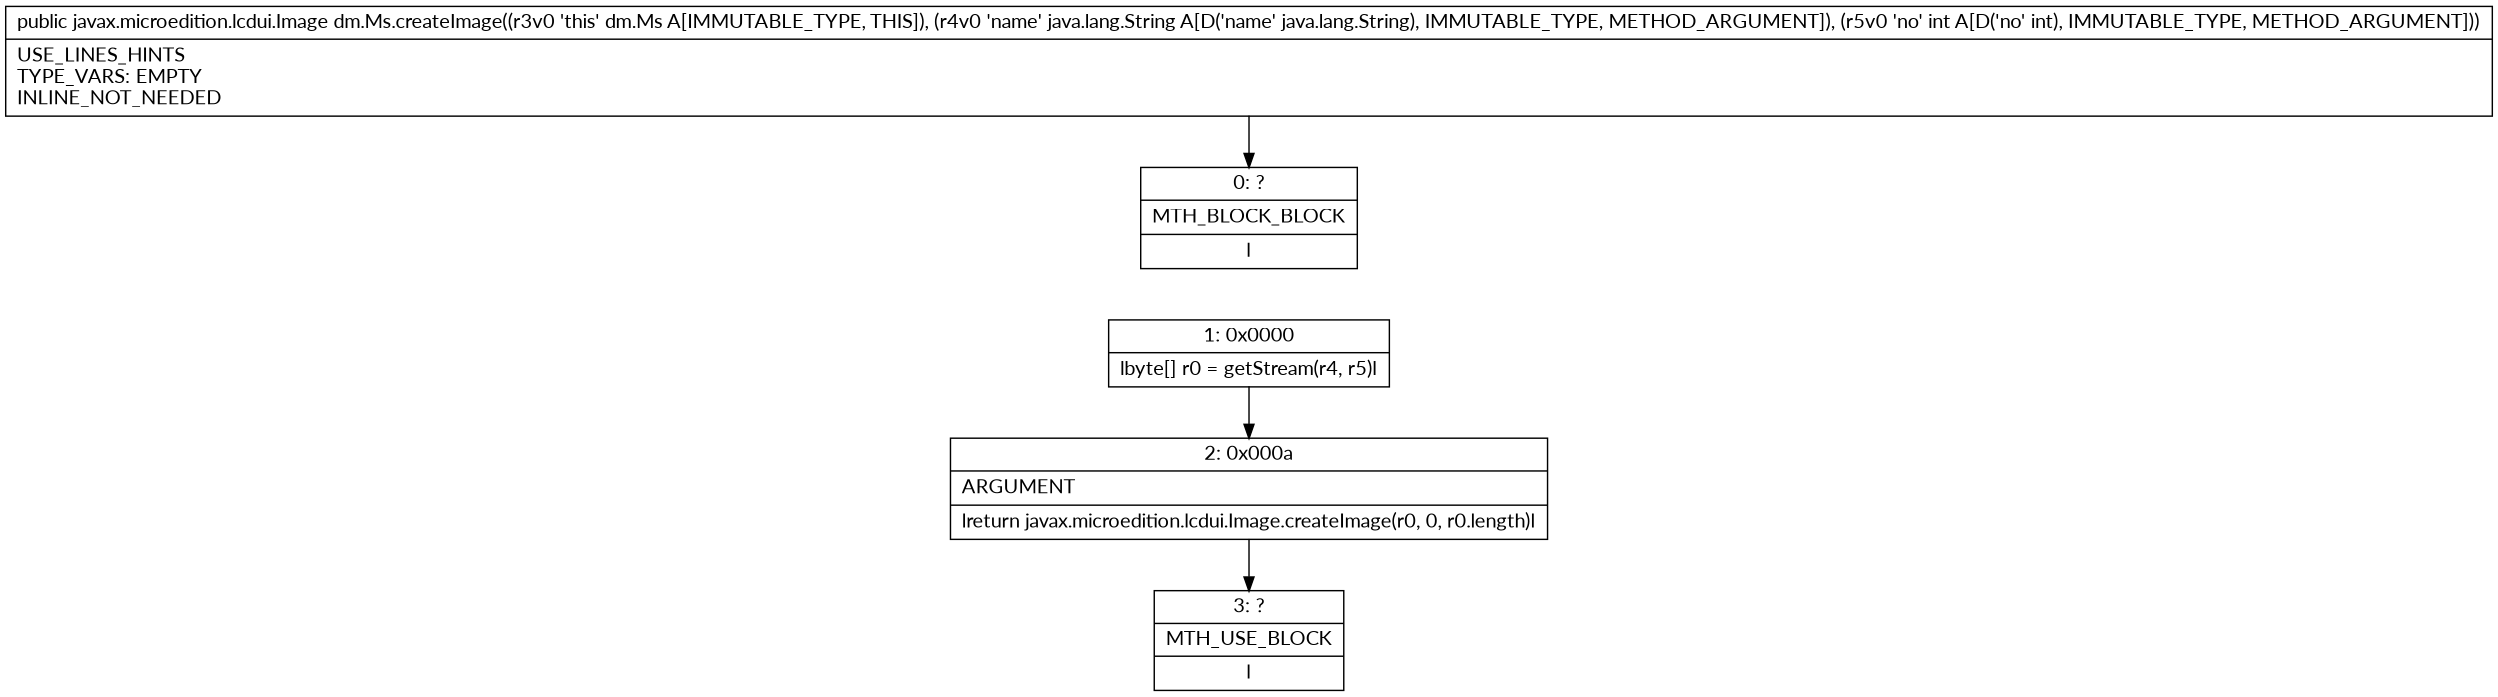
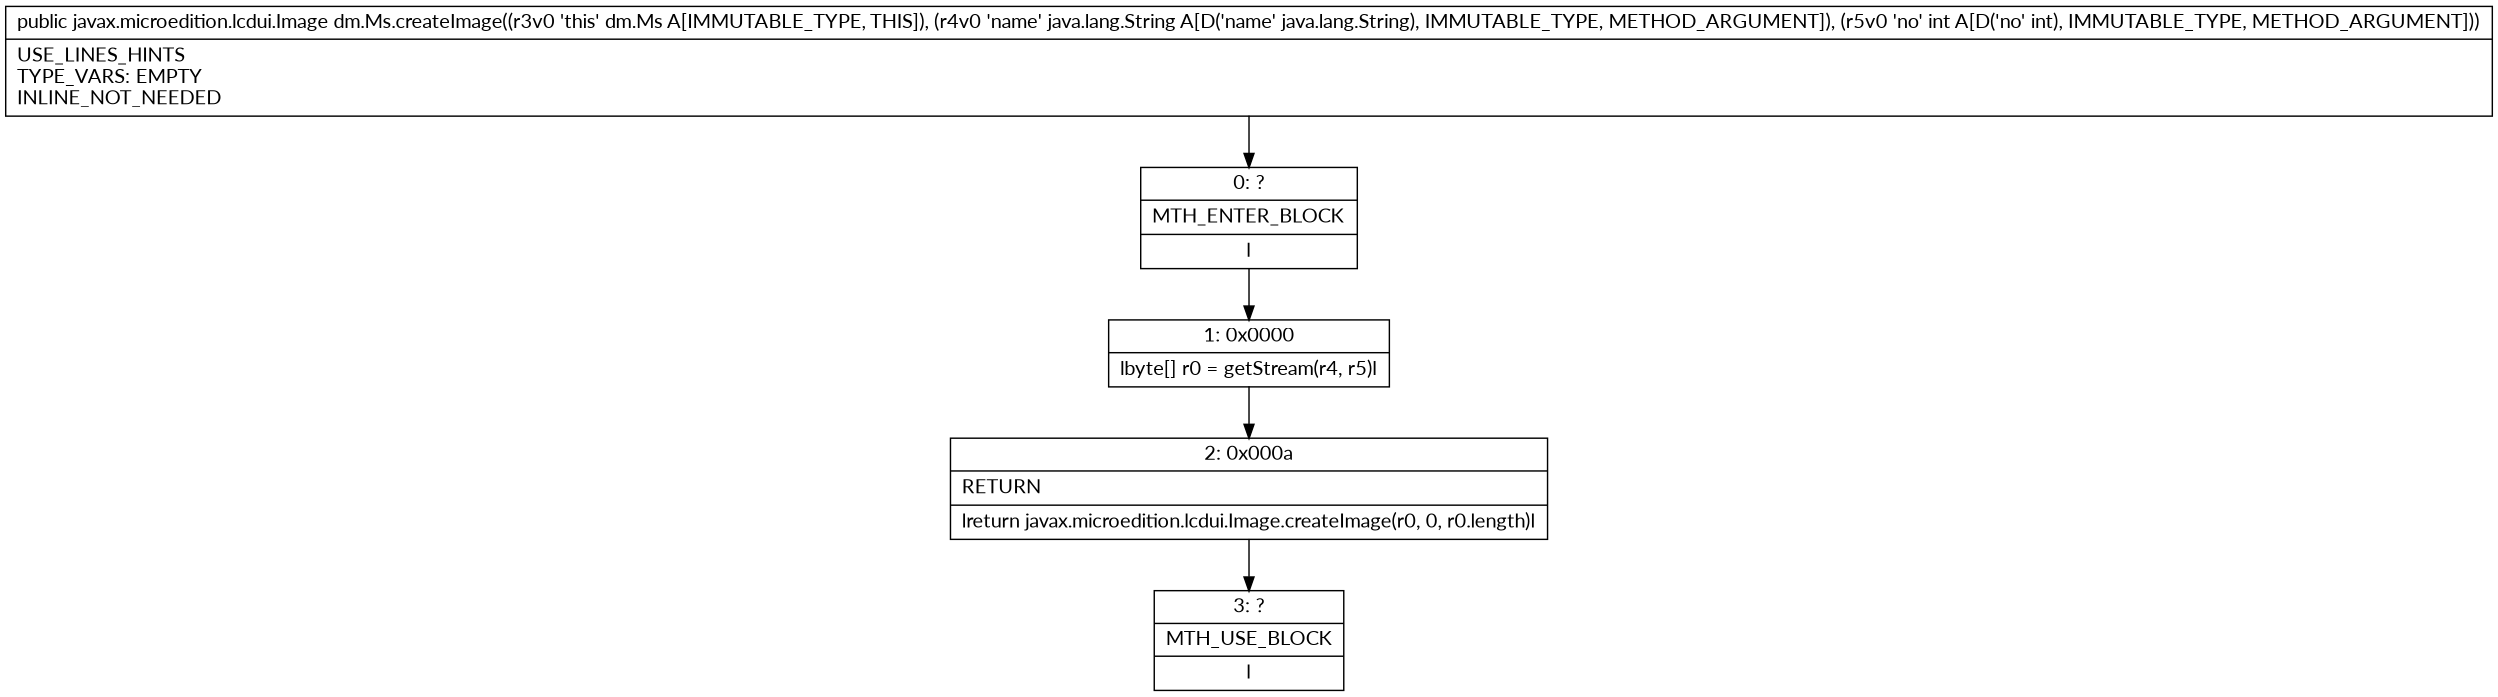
node "0: ?": text "MTH_BLOCK_BLOCK" -> "MTH_ENTER_BLOCK"
edge "0: ?" -> "1: 0x0000": added
node "2: 0x000a": text "ARGUMENT" -> "RETURN"
